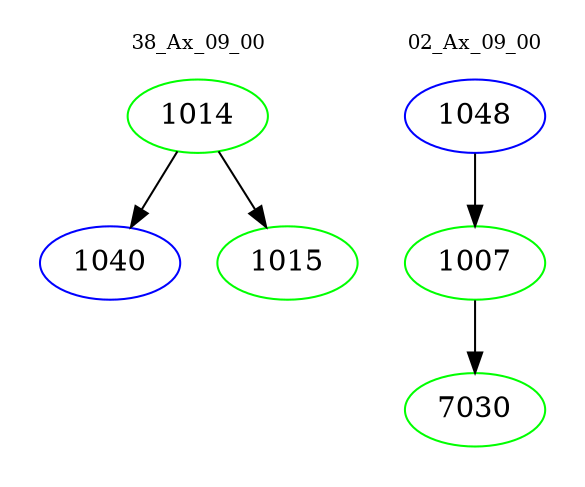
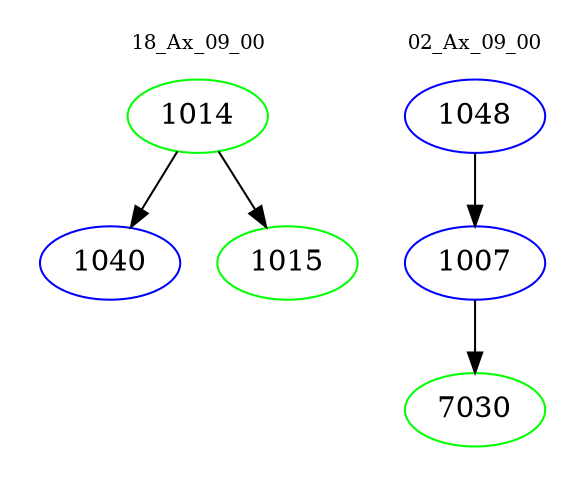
cluster "38_Ax_09_00": label "38_Ax_09_00" -> "18_Ax_09_00"
node "1007": color green -> blue
